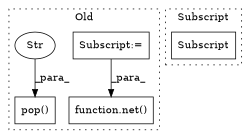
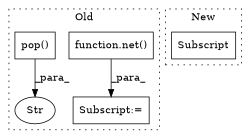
cluster "Subscript": label "Subscript" -> "New"
edge "Str" -> "pop()": reversed
edge "Subscript:=" -> "function.net()": reversed
